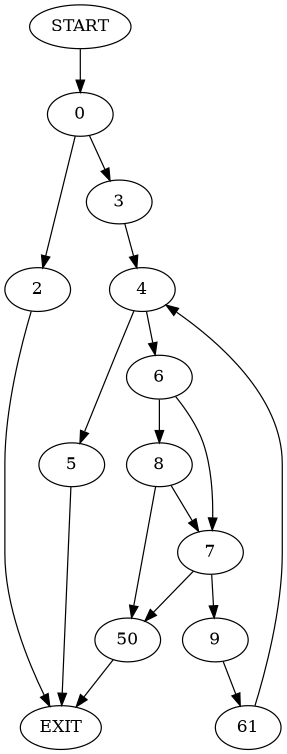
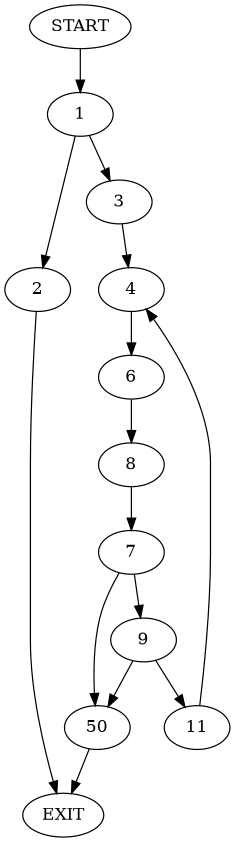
node "0": label "0" -> "1"
edge "6" -> "7": removed
node "5": removed
edge "8" -> "50": now "9" -> "50"
node "61": label "61" -> "11"
